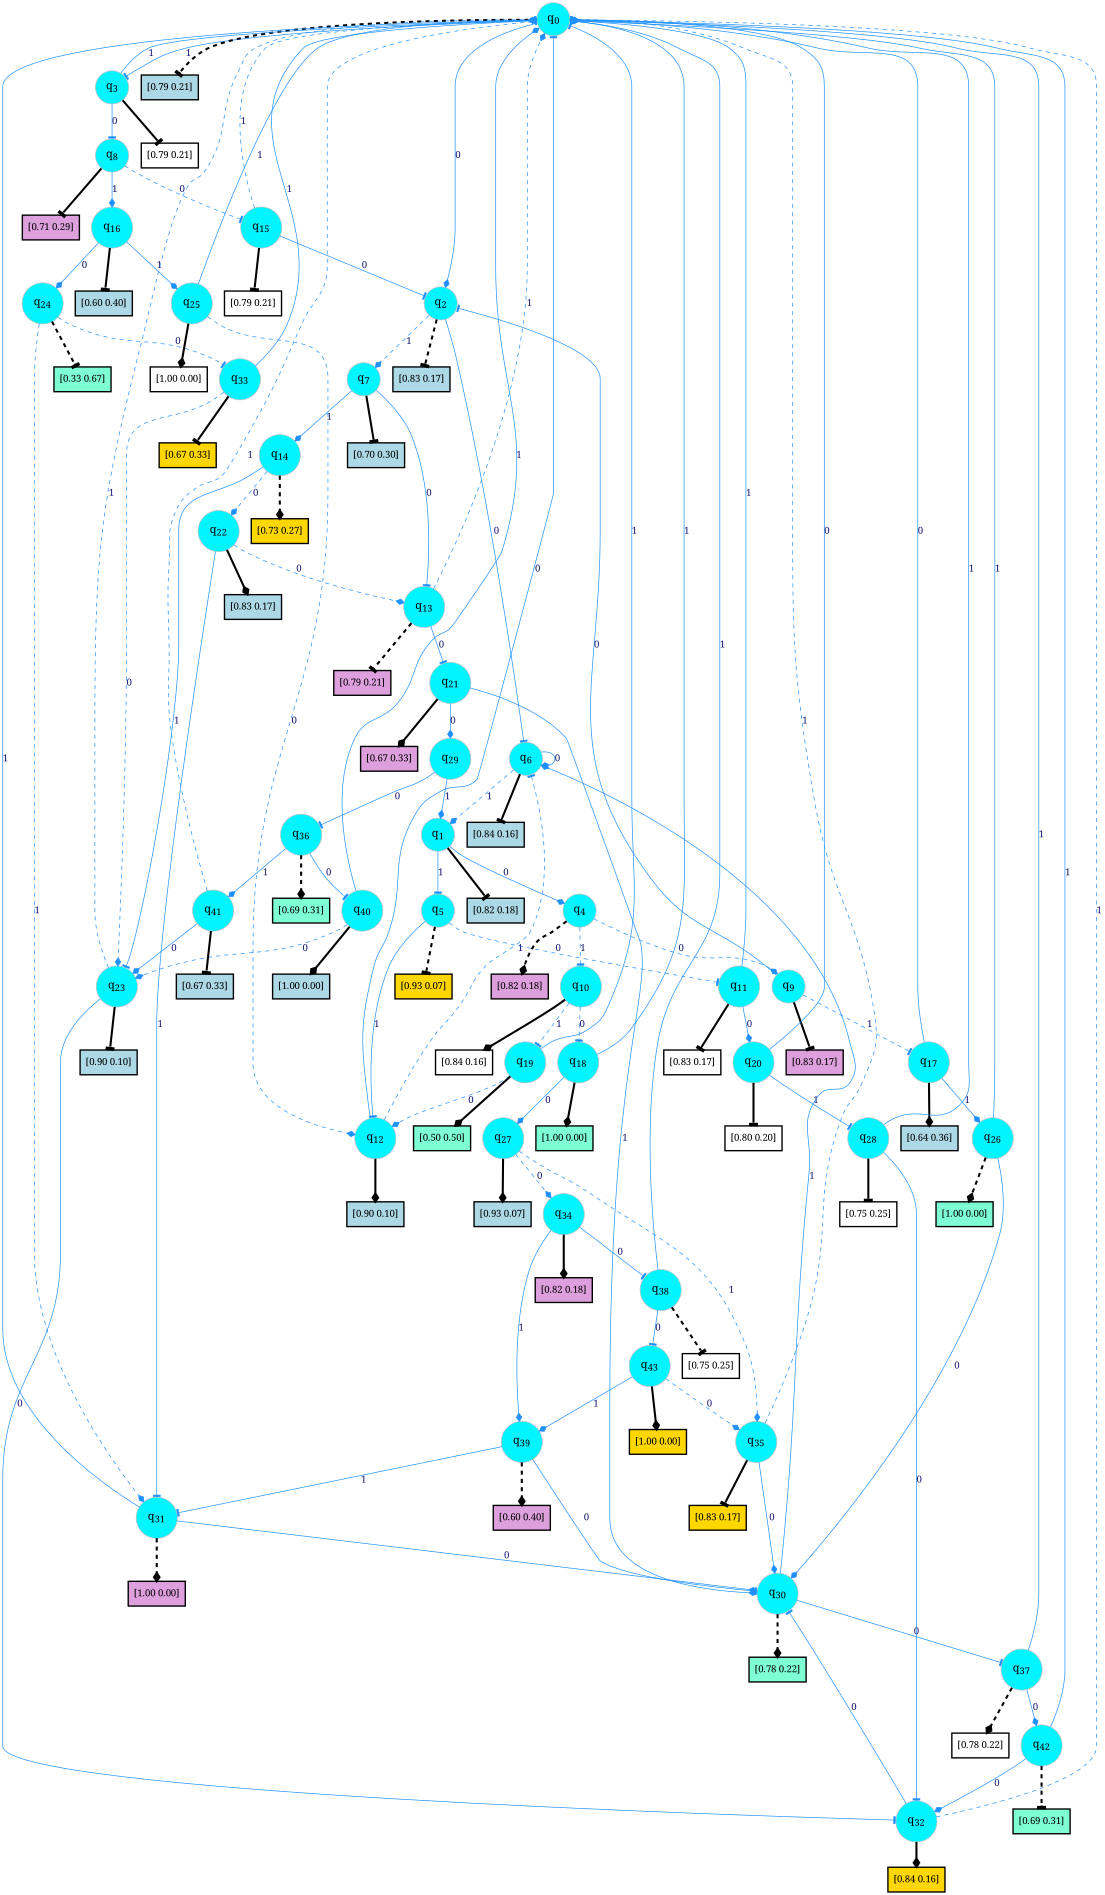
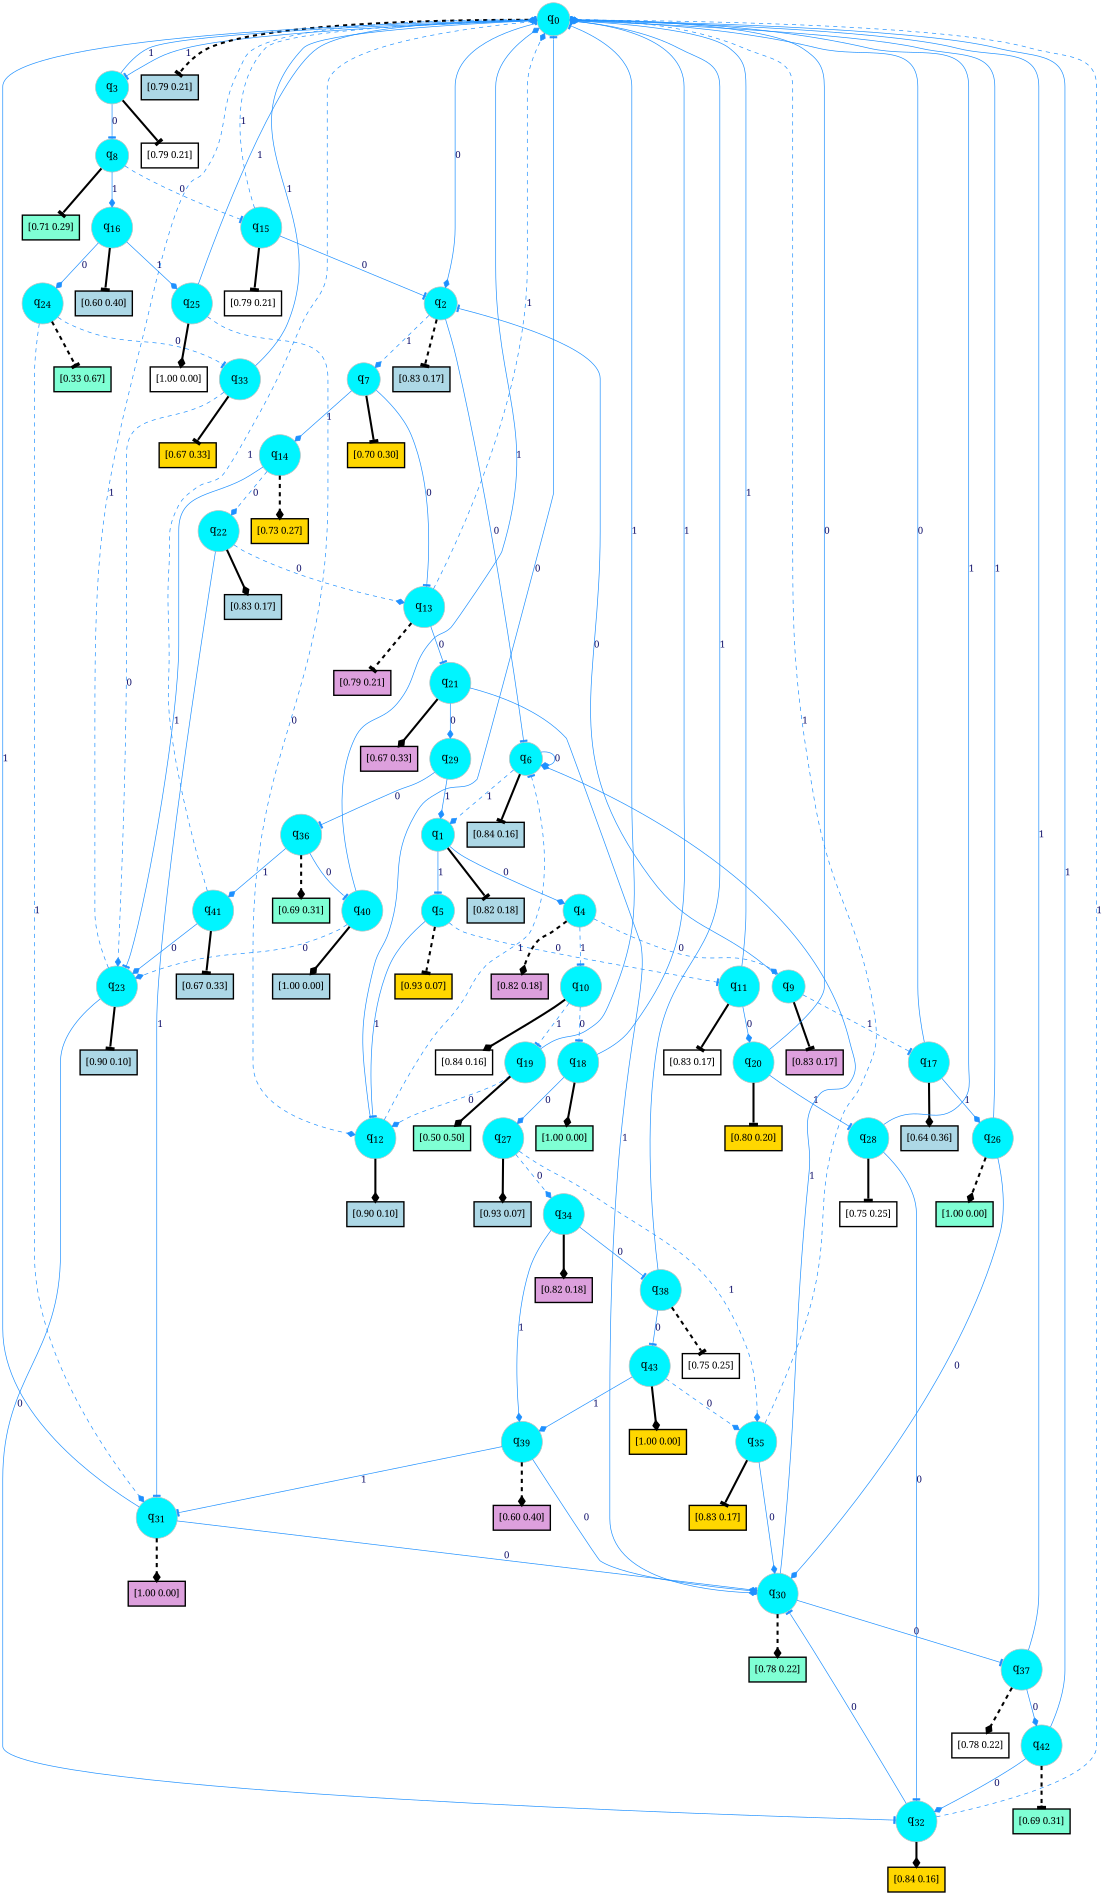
node "[0.71 0.29]": fillcolor plum -> aquamarine
node "[0.70 0.30]": fillcolor lightblue -> gold
node "[0.80 0.20]": fillcolor white -> gold
